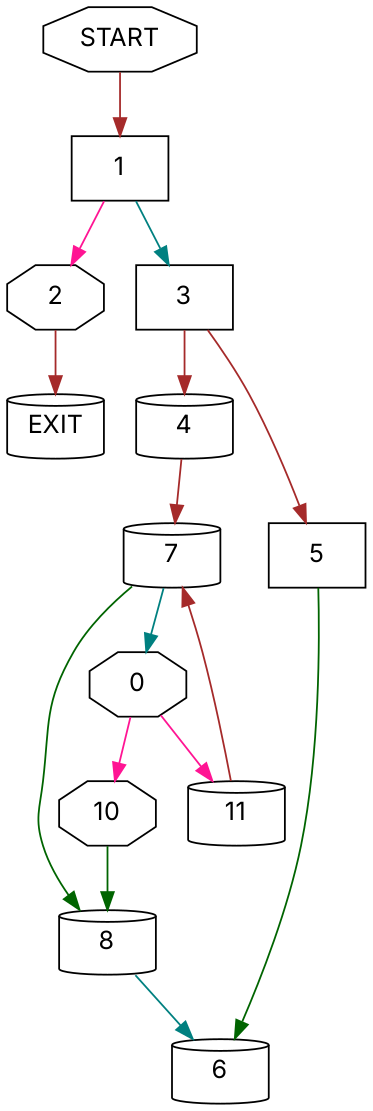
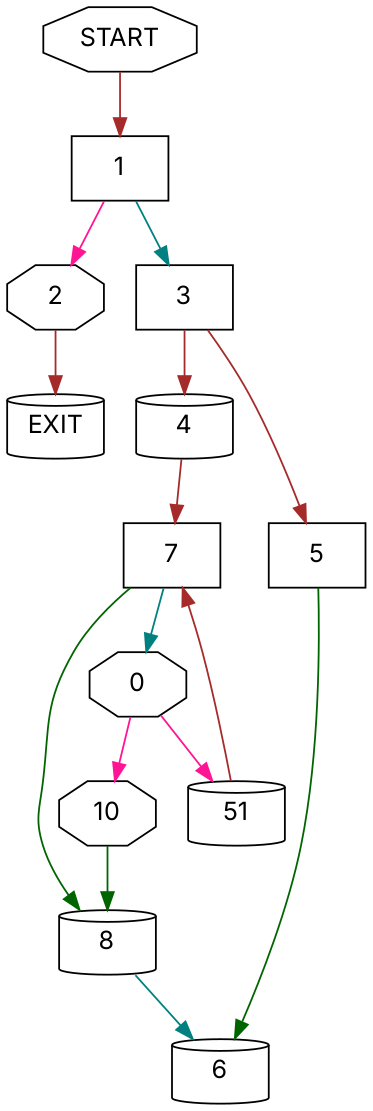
node "7": shape cylinder -> box
node "11": label "11" -> "51"
